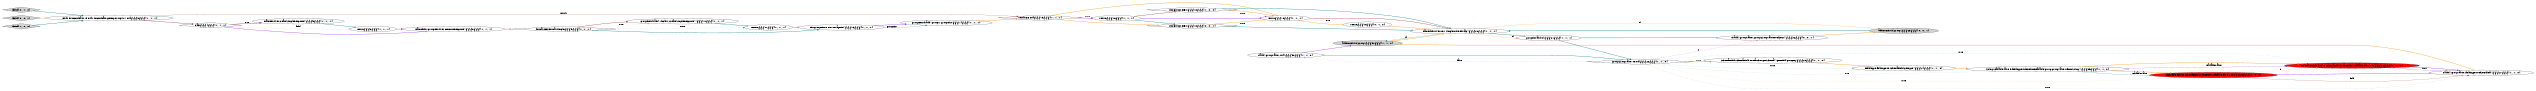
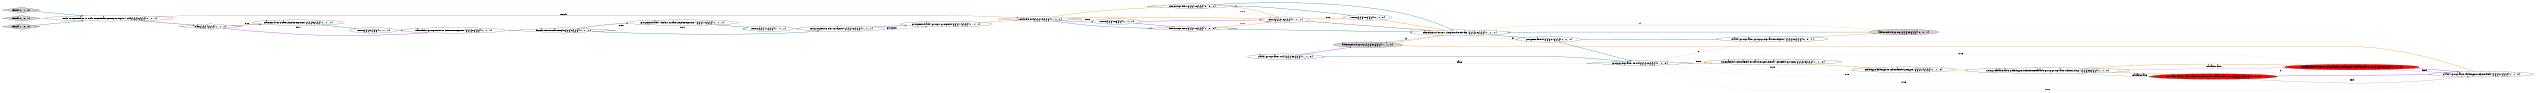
edge "return@@@16@@@['1', '1', '1']" -> "numGroups == 0@@@18@@@['0', '0', '1']": now "return@@@18@@@['0', '1', '0']" -> "numGroups == 0@@@18@@@['0', '0', '1']"
edge "result == null@@@15@@@['1', '1', '1']" -> "numGroups == 0@@@18@@@['1', '0', '0']": added
edge "format == Format.simple@@@9@@@['1', '1', '1']" -> "return@@@11@@@['1', '1', '1']": label "true" -> "field"
